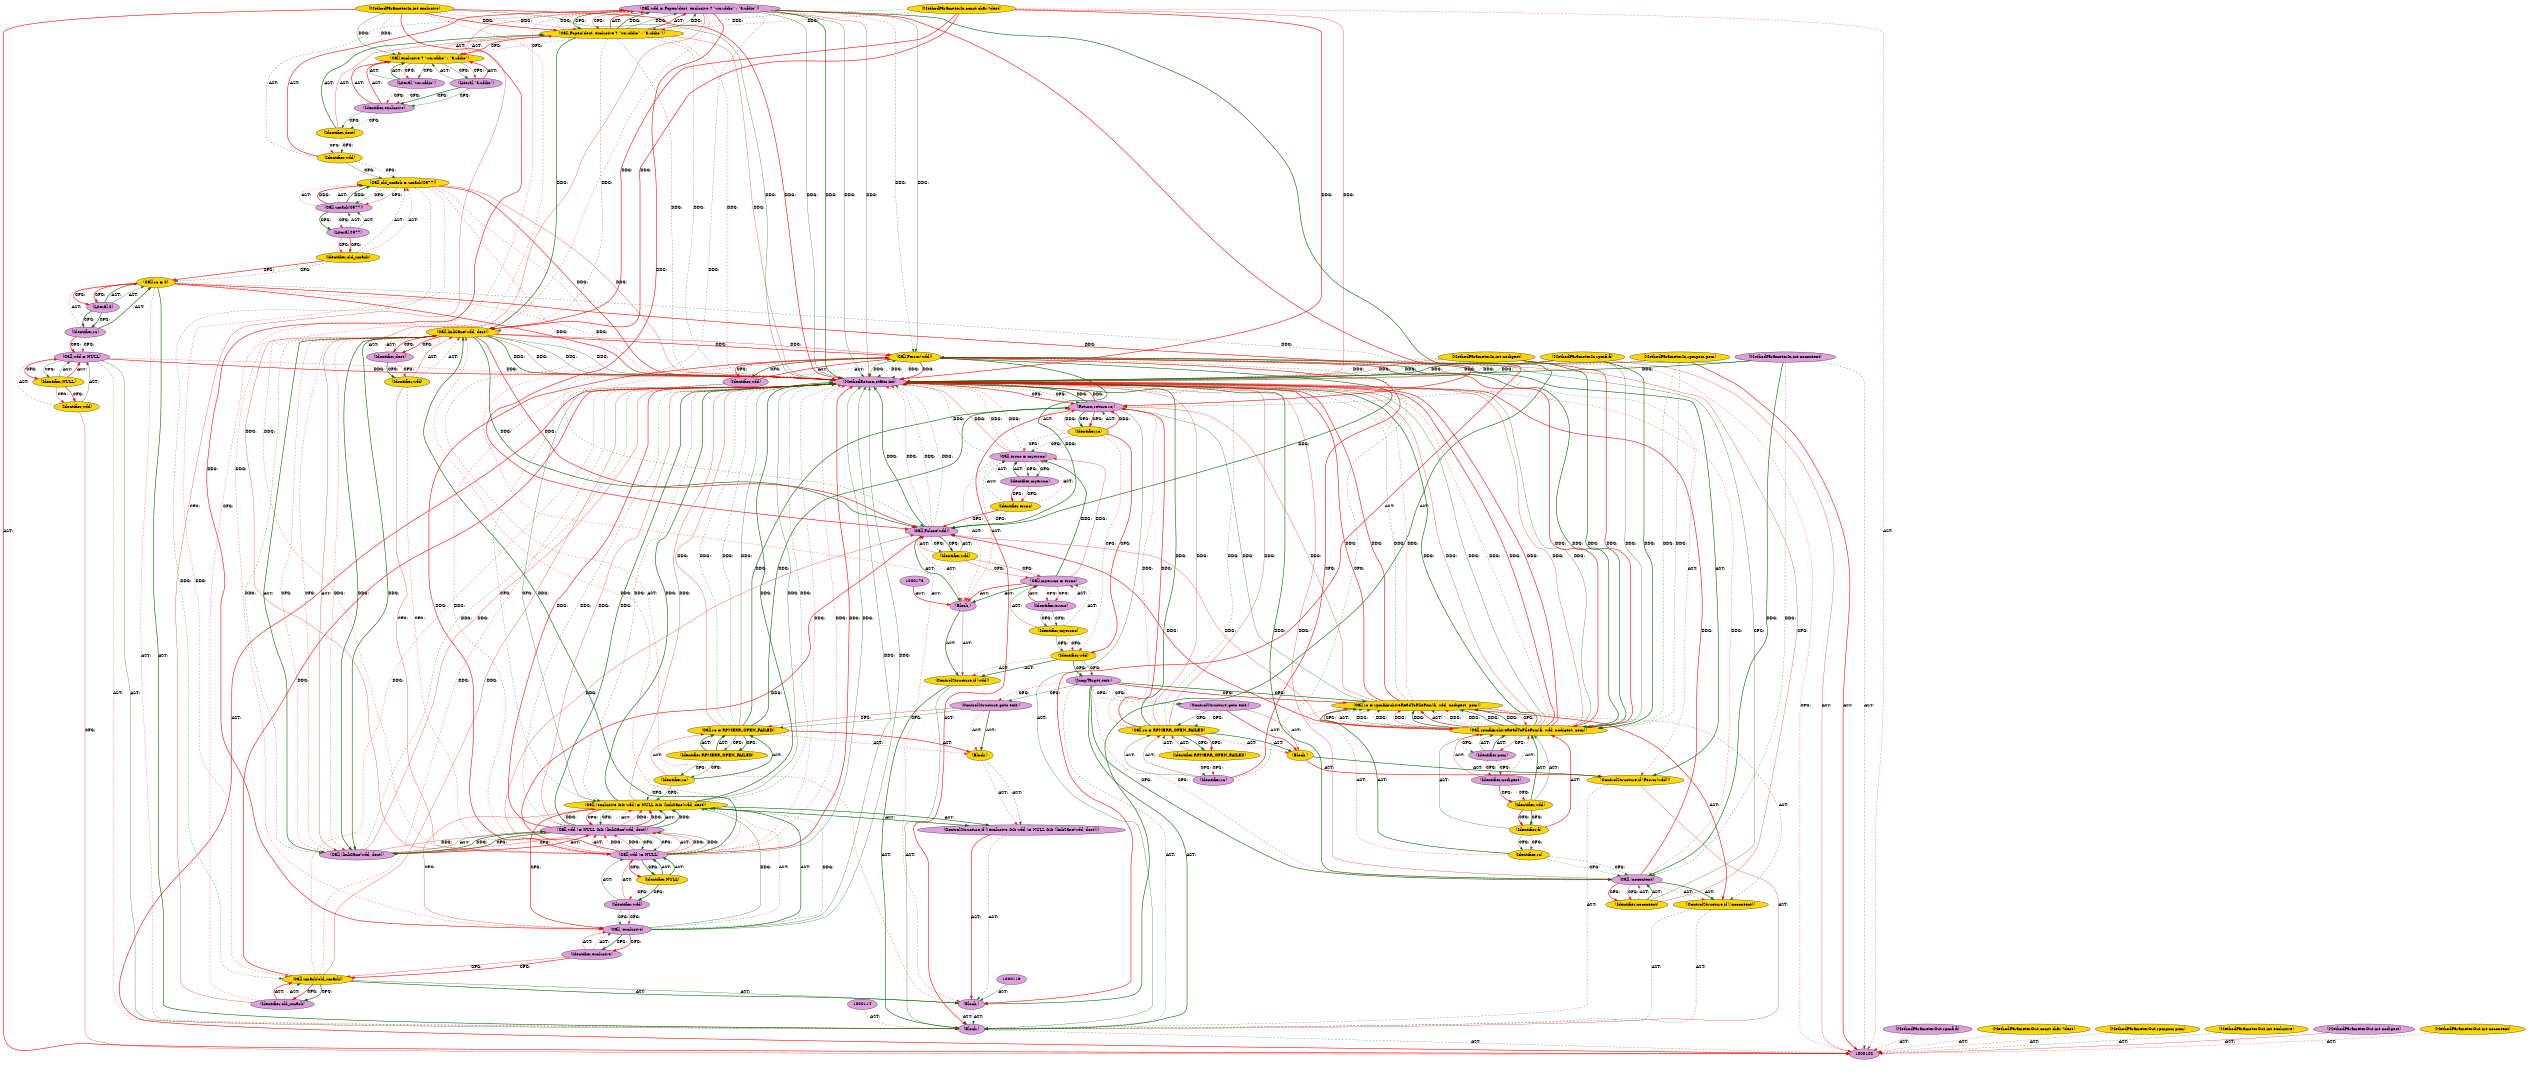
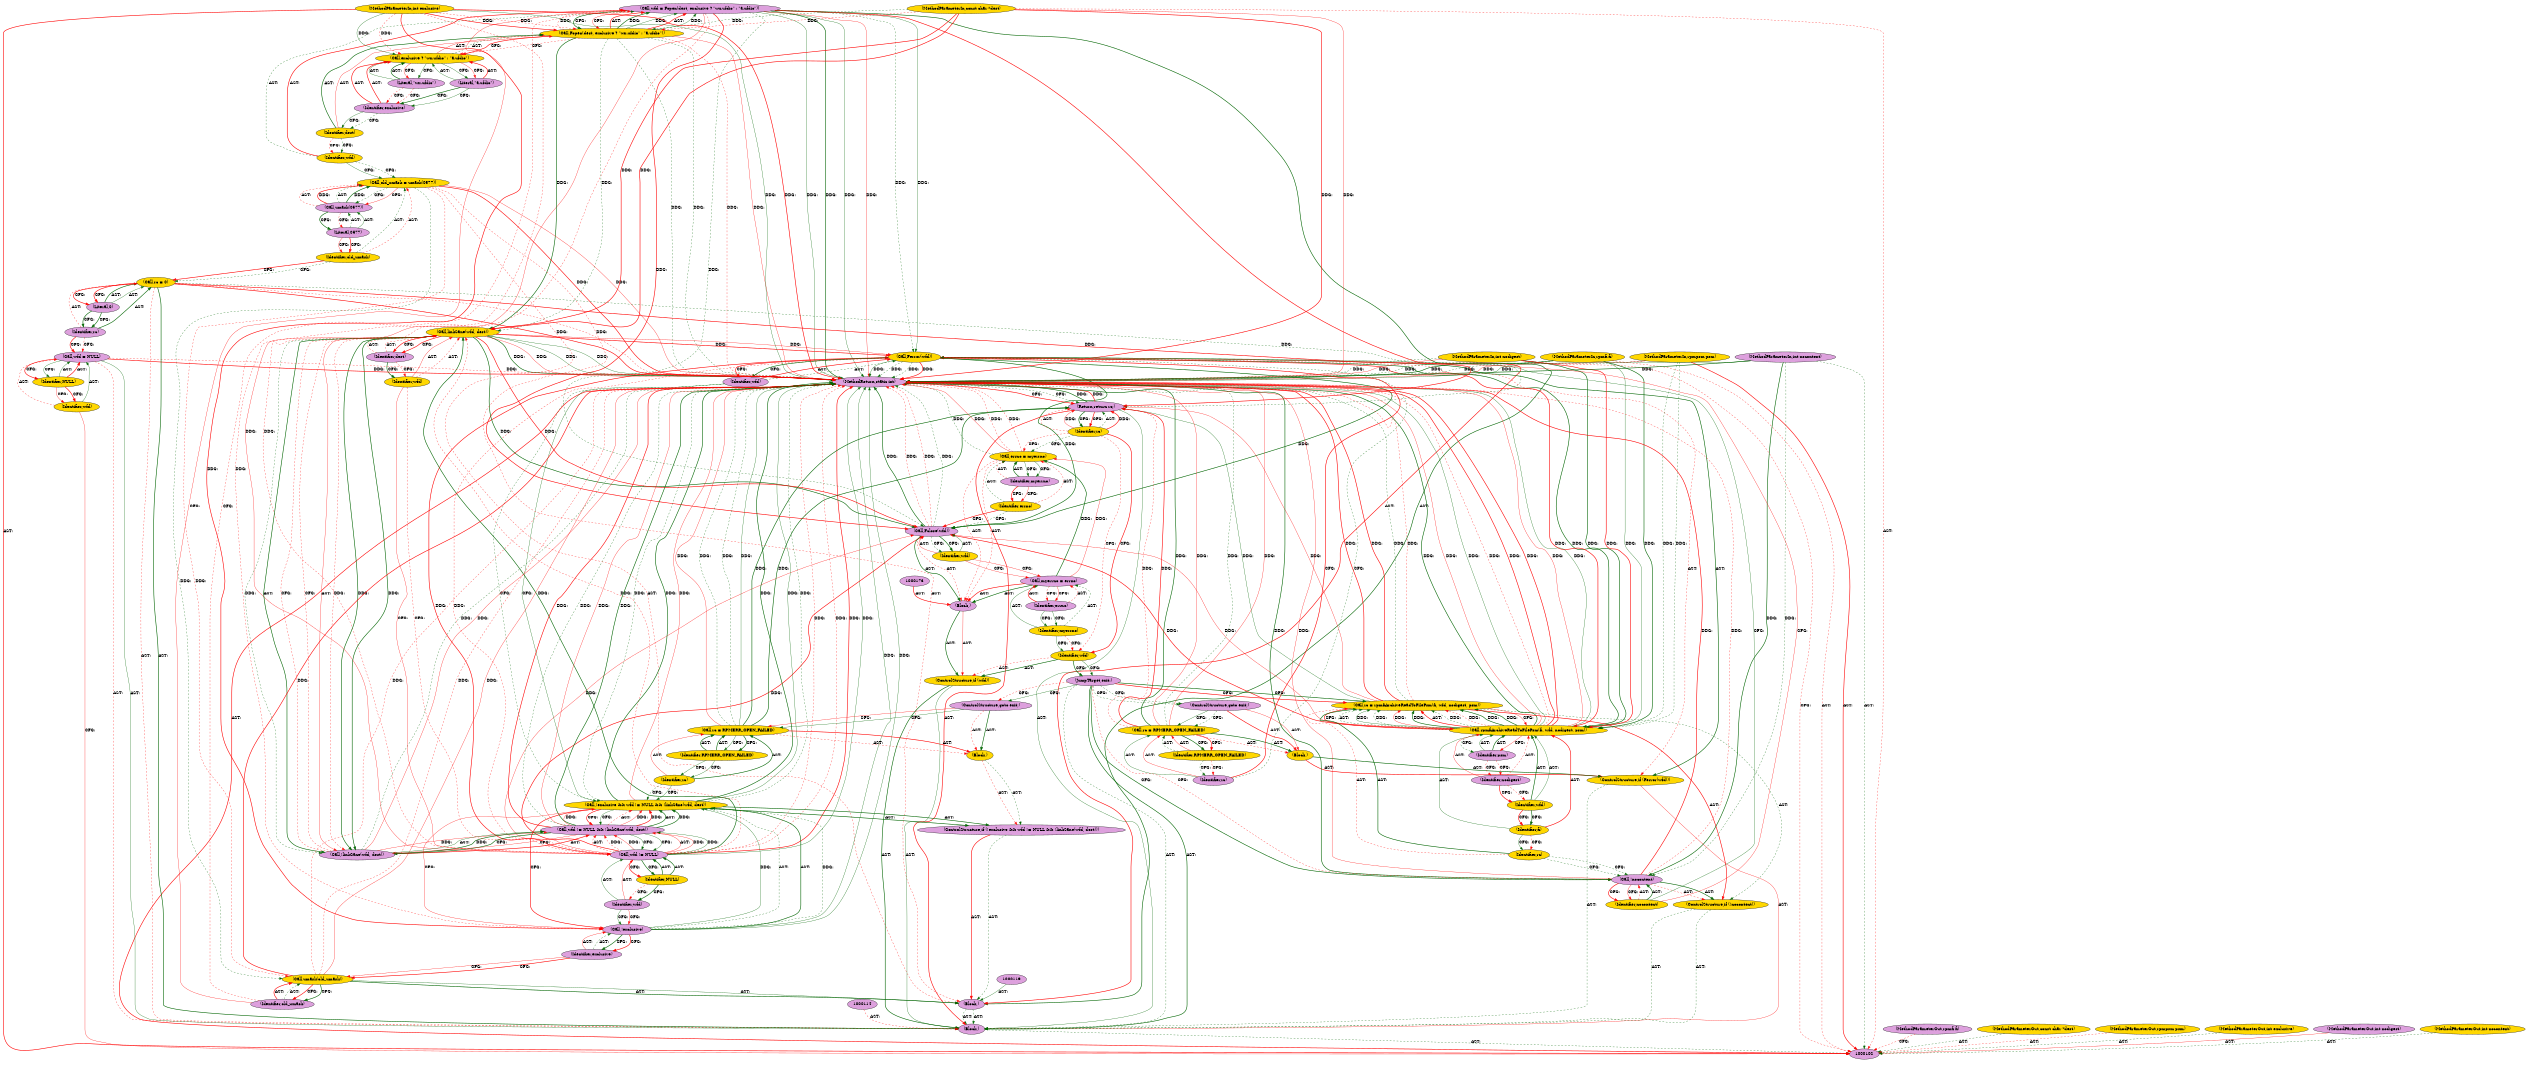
node "(Call,errno = myerrno)": fillcolor plum -> gold
edge "(MethodParameterIn,rpmfi fi)" -> "1000102": style solid -> dashed
edge "(MethodParameterOut,rpmfi fi)" -> "1000102": label "AST: " -> "CFG: "
edge "(MethodParameterOut,const char *dest)" -> "1000102": color red -> darkgreen
edge "(MethodParameterOut,int nocontent)" -> "1000102": color red -> darkgreen
